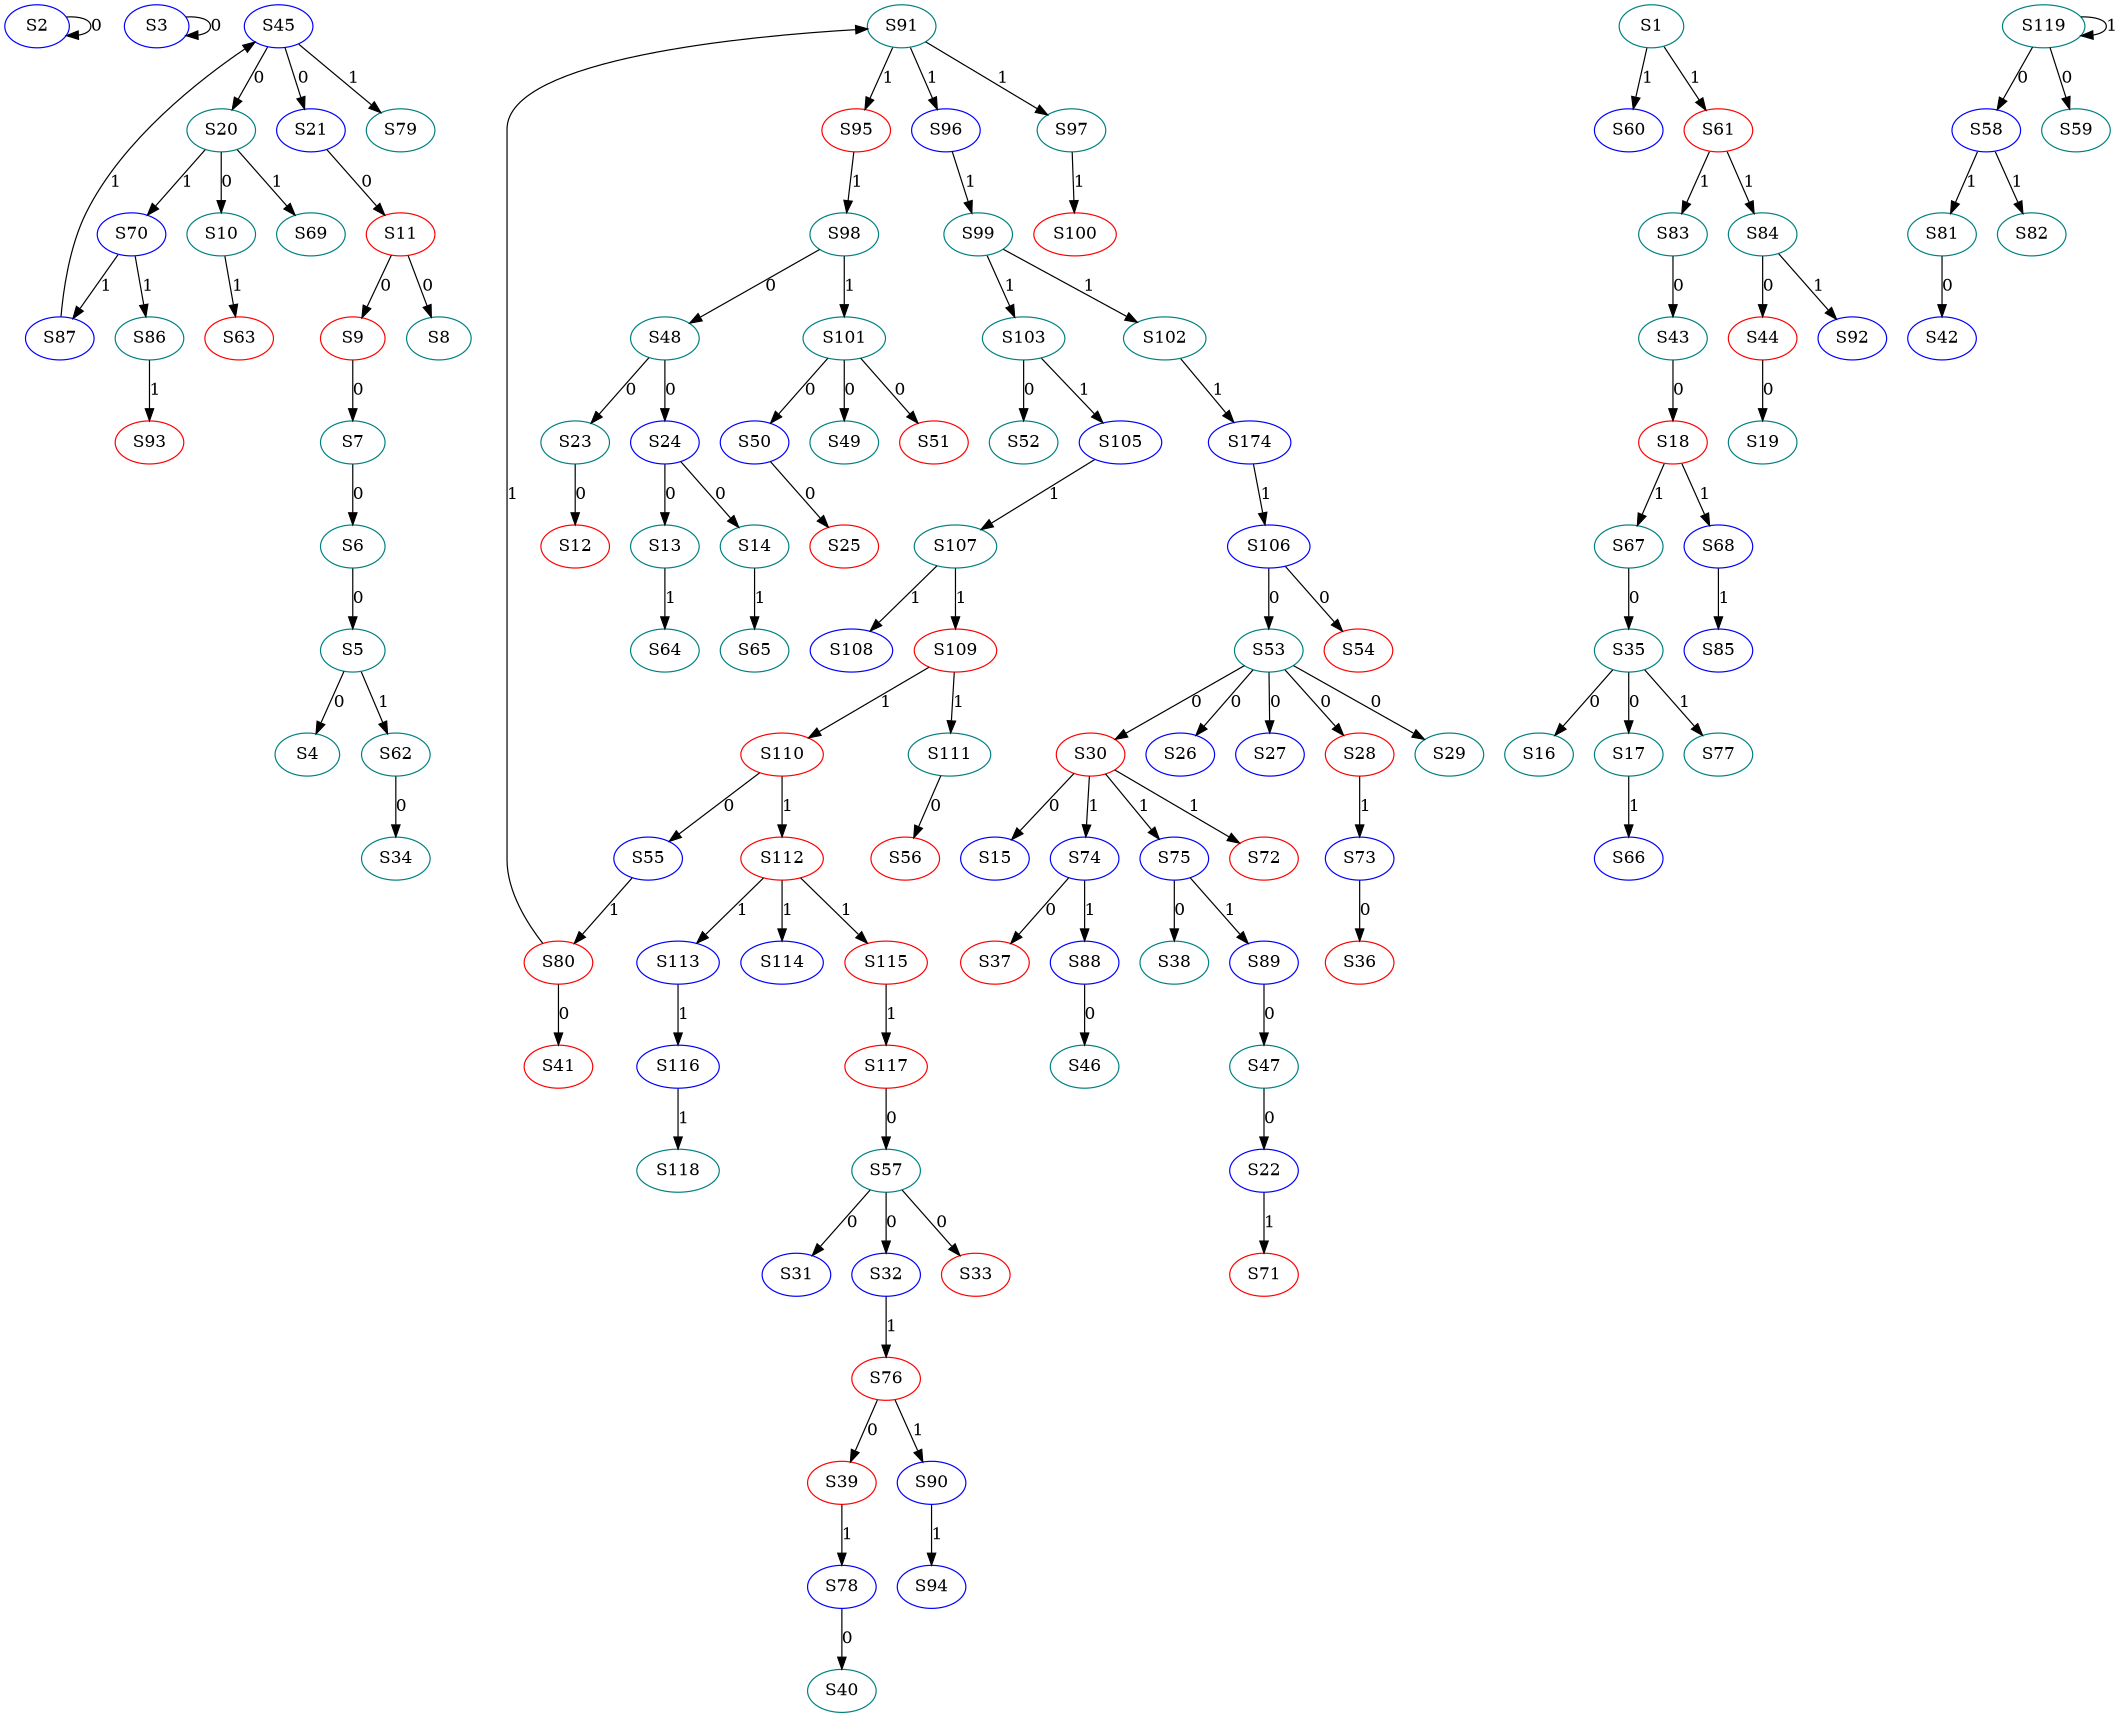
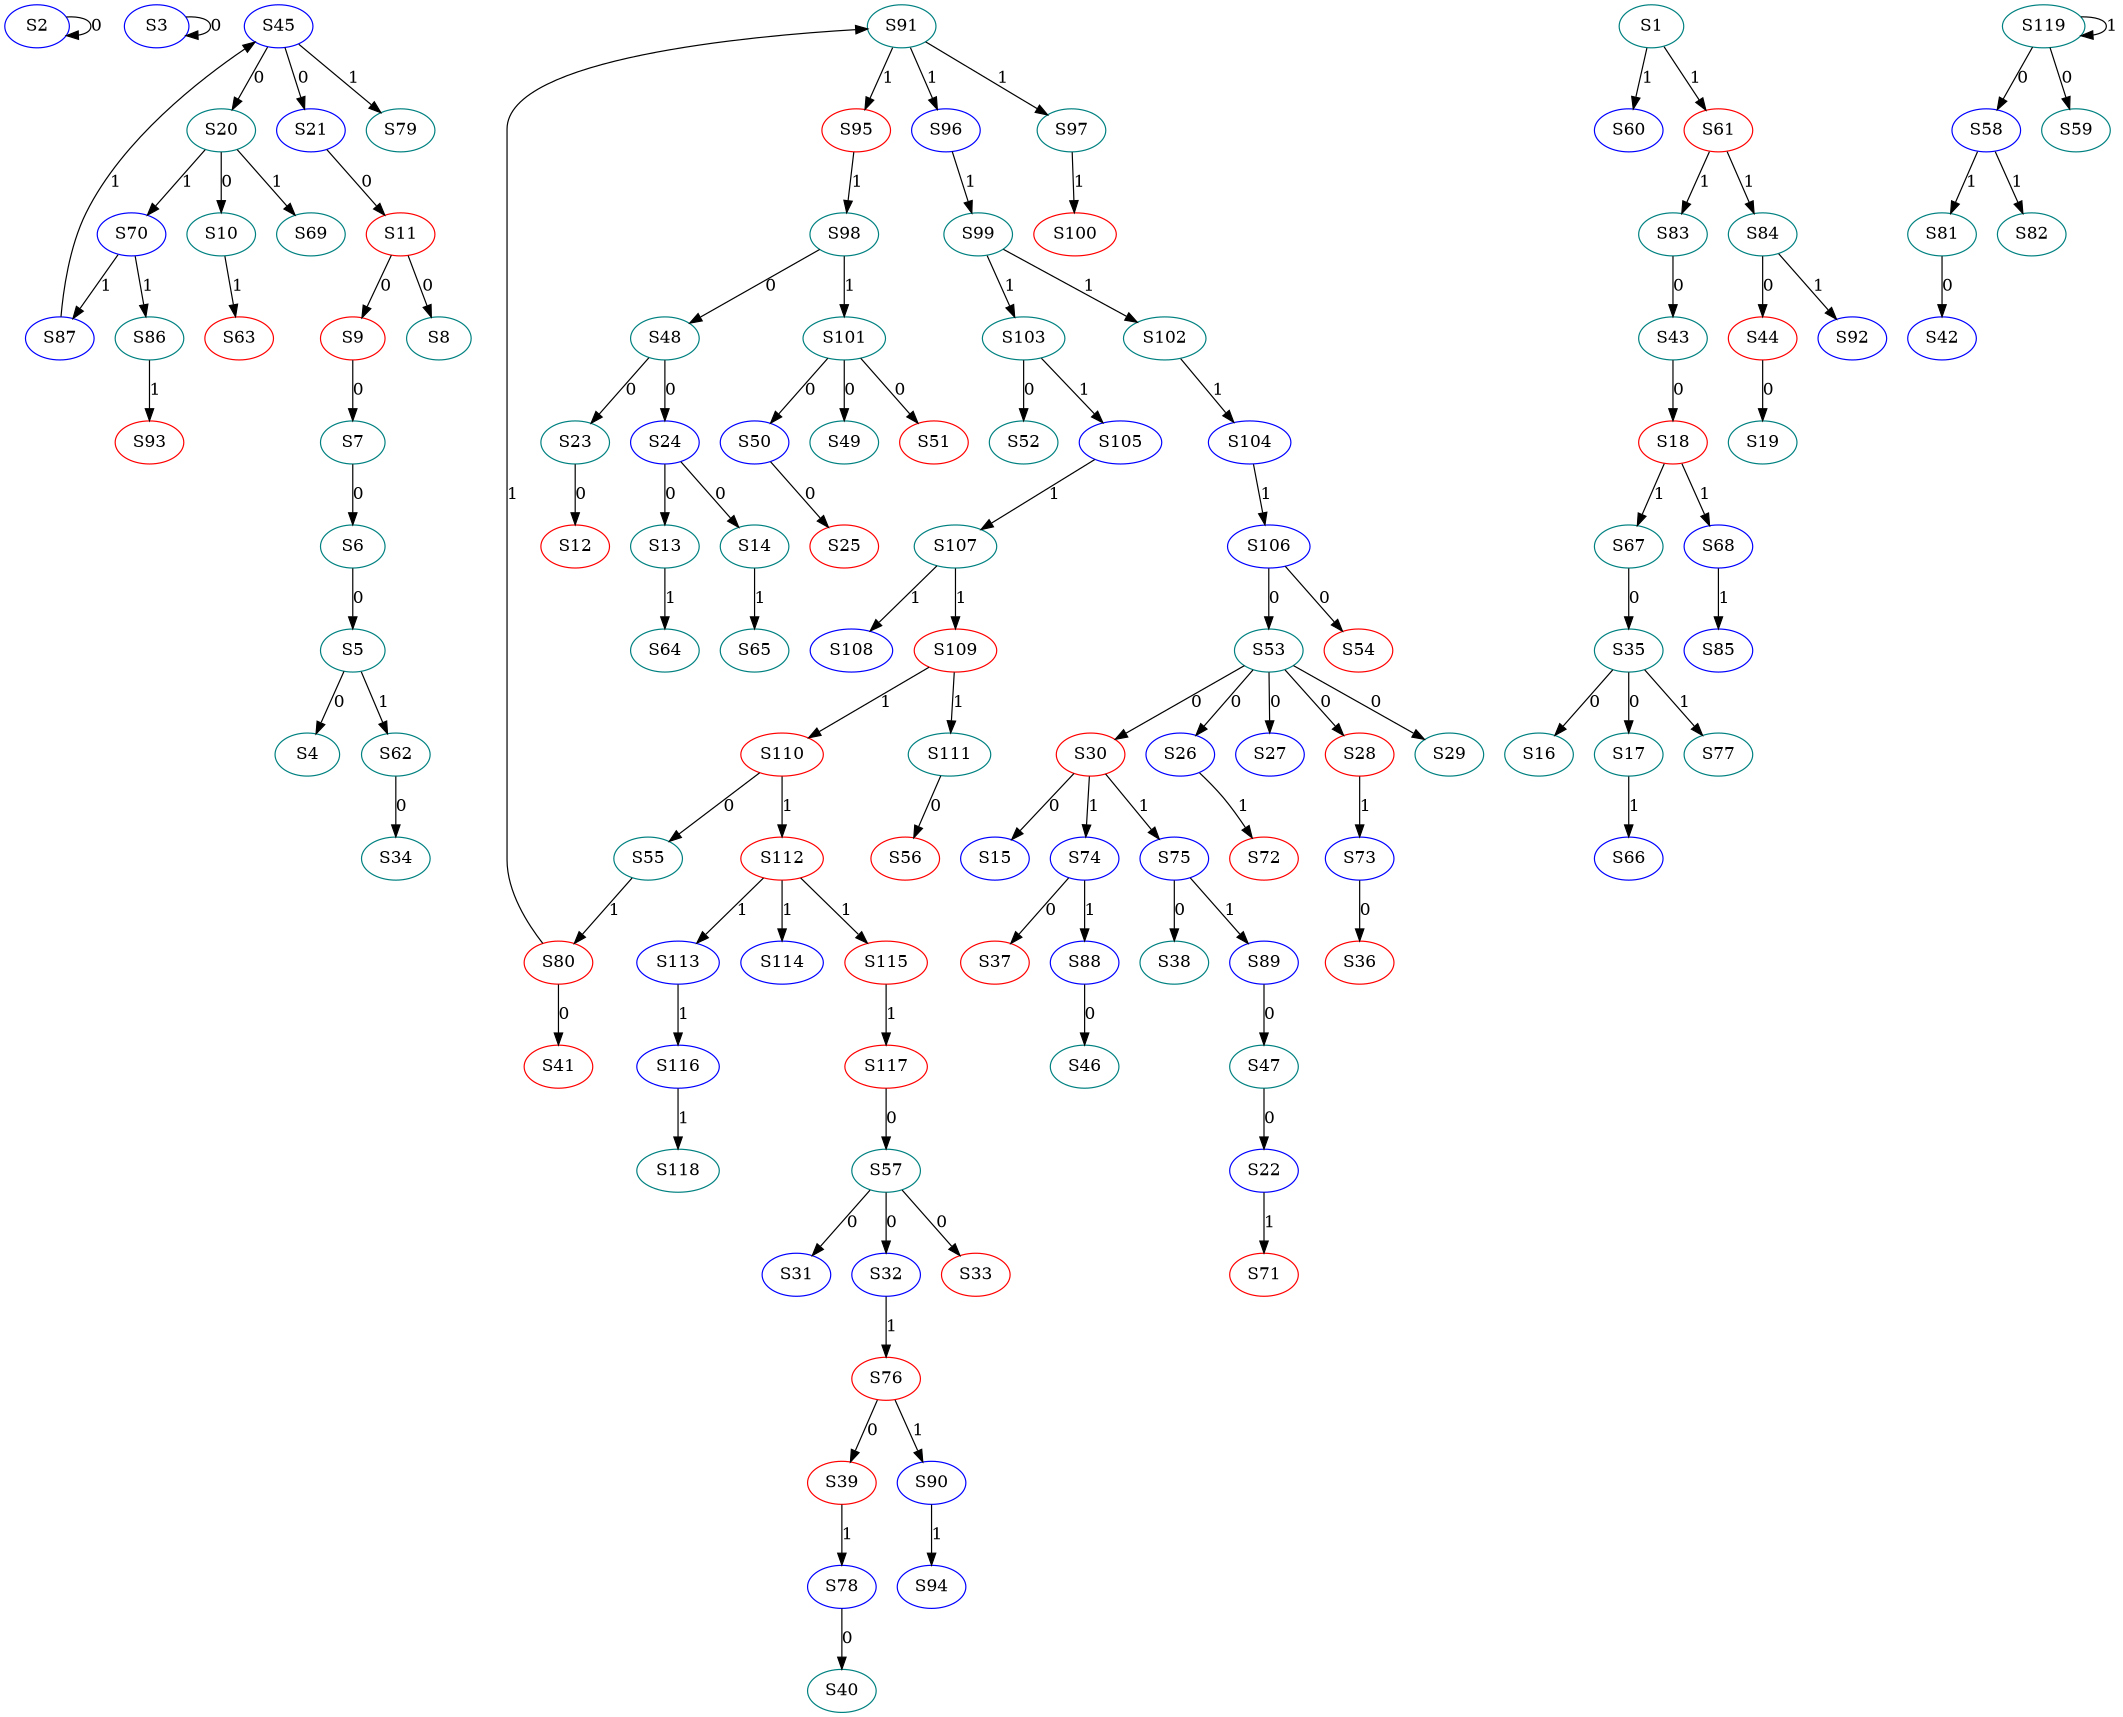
node "S174": label "S174" -> "S104"
edge "S30" -> "S72": now "S26" -> "S72"
node "S55": color blue -> teal
